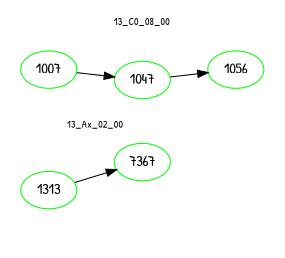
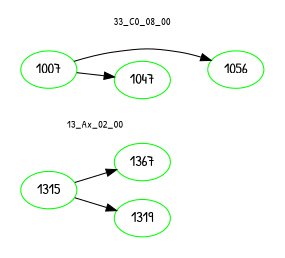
cluster "13_C0_08_00": label "13_C0_08_00" -> "33_C0_08_00"
edge "1047" -> "1056": now "1007" -> "1056"
node "7367": label "7367" -> "1367"
node "1313": label "1313" -> "1315"
node "1319": added
